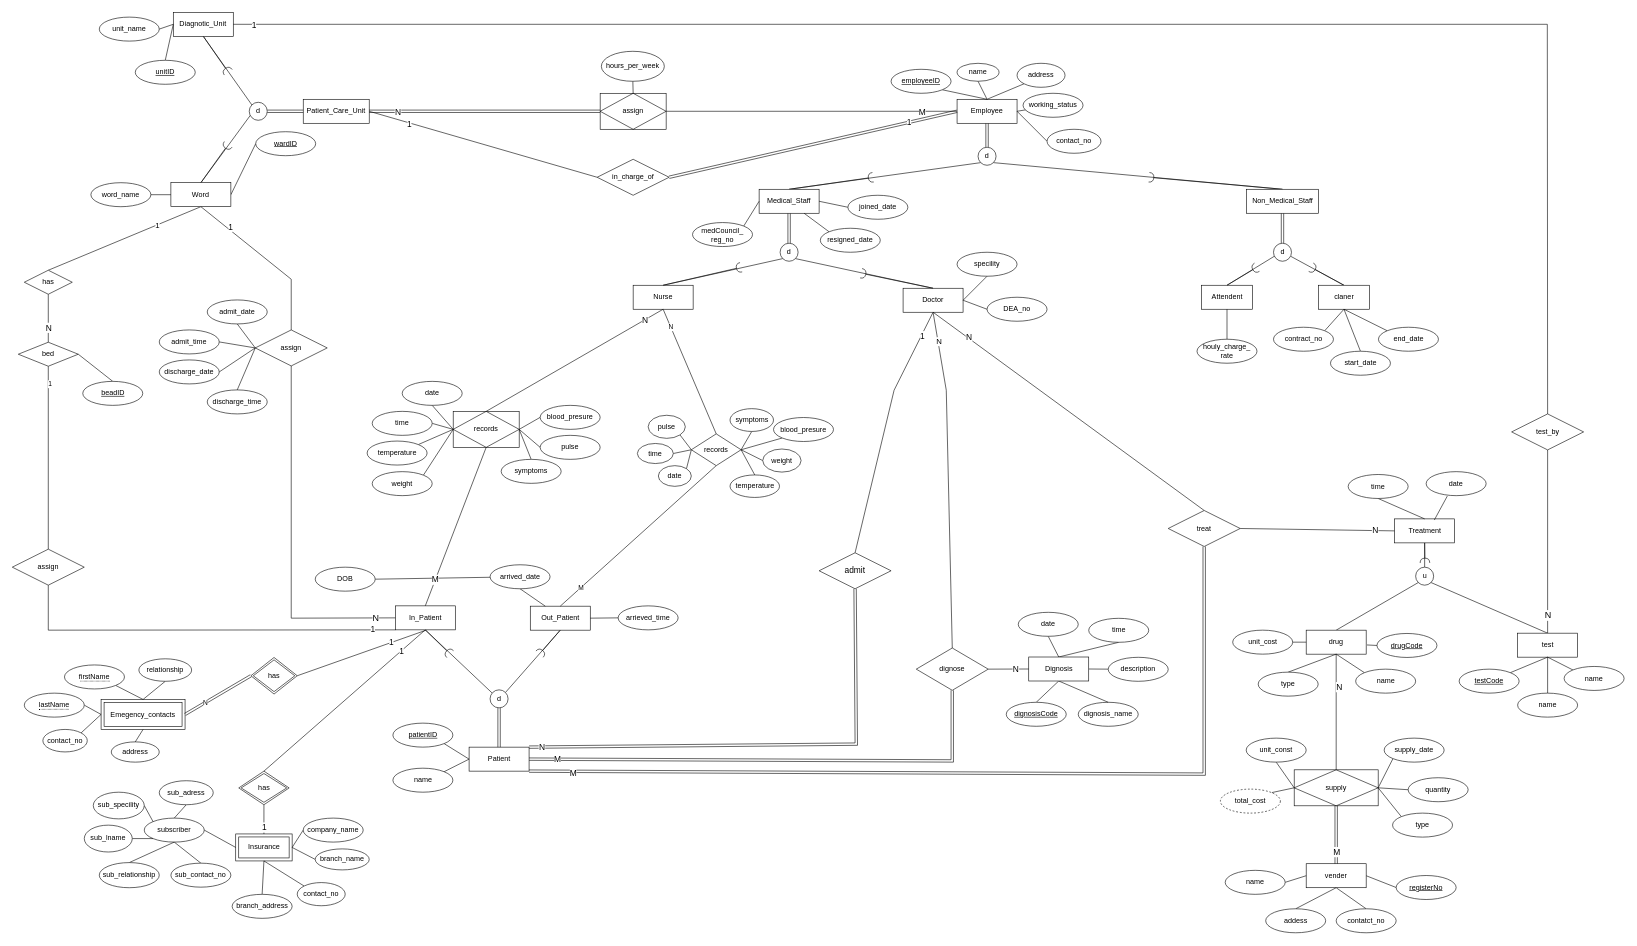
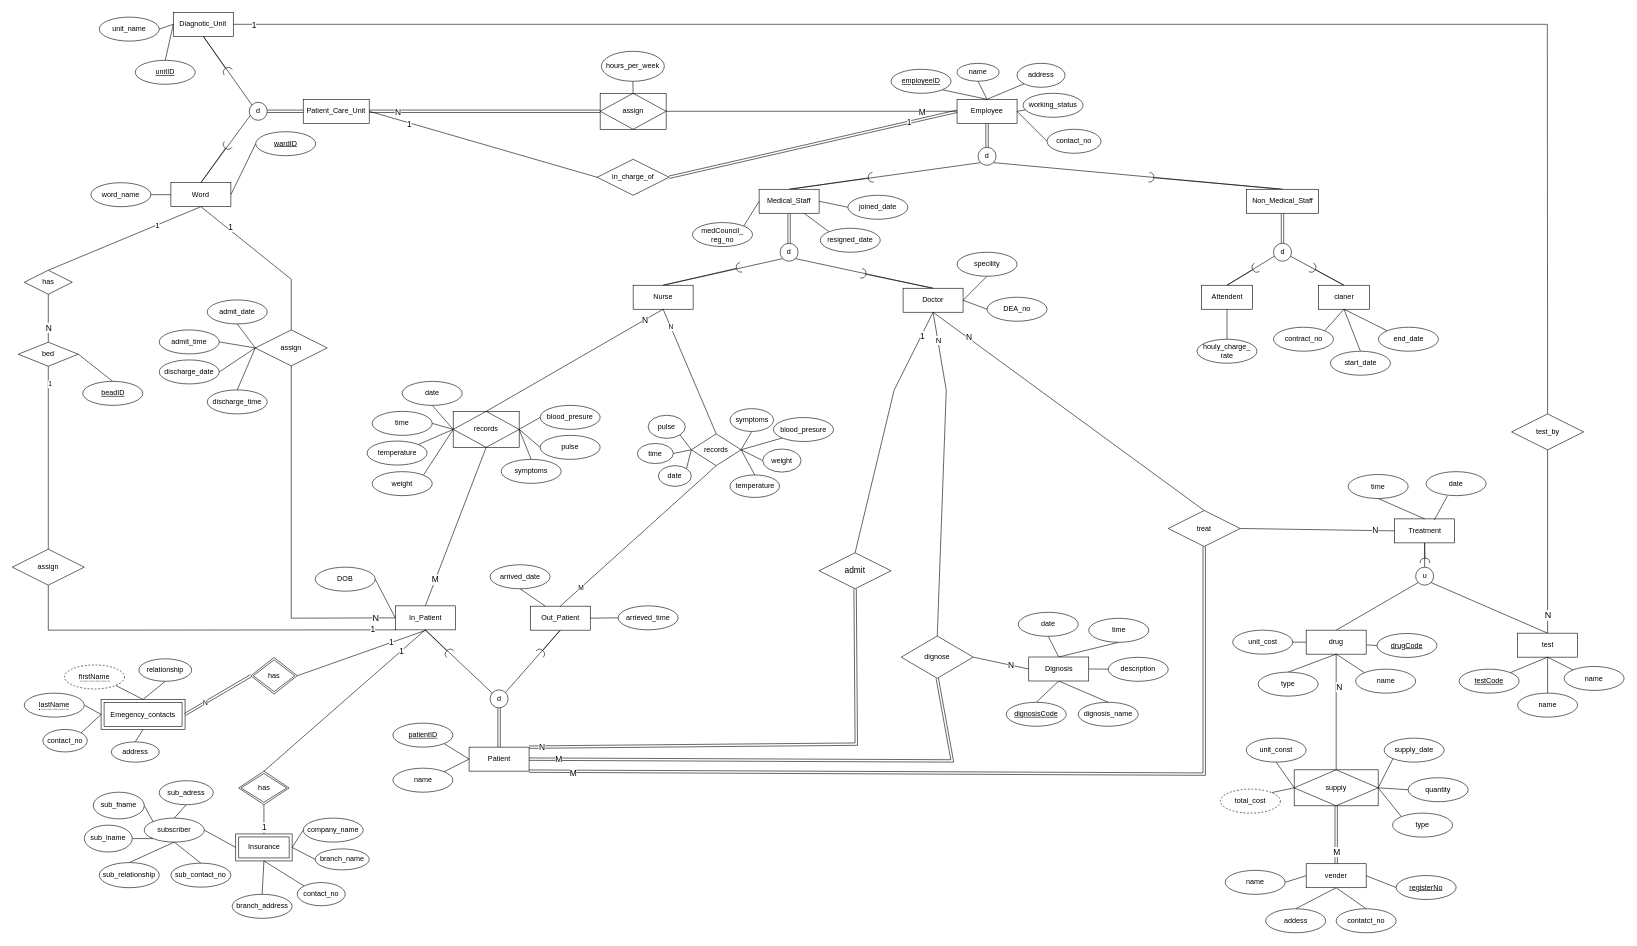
edge "arrived_date" -- "DOB": now "In_Patient" -- "DOB"
node "dignose": moved (953, 669) -> (938, 657)
node "firstName": style solid -> dashed
node "sub_specility": label "sub_specility" -> "sub_fname"
